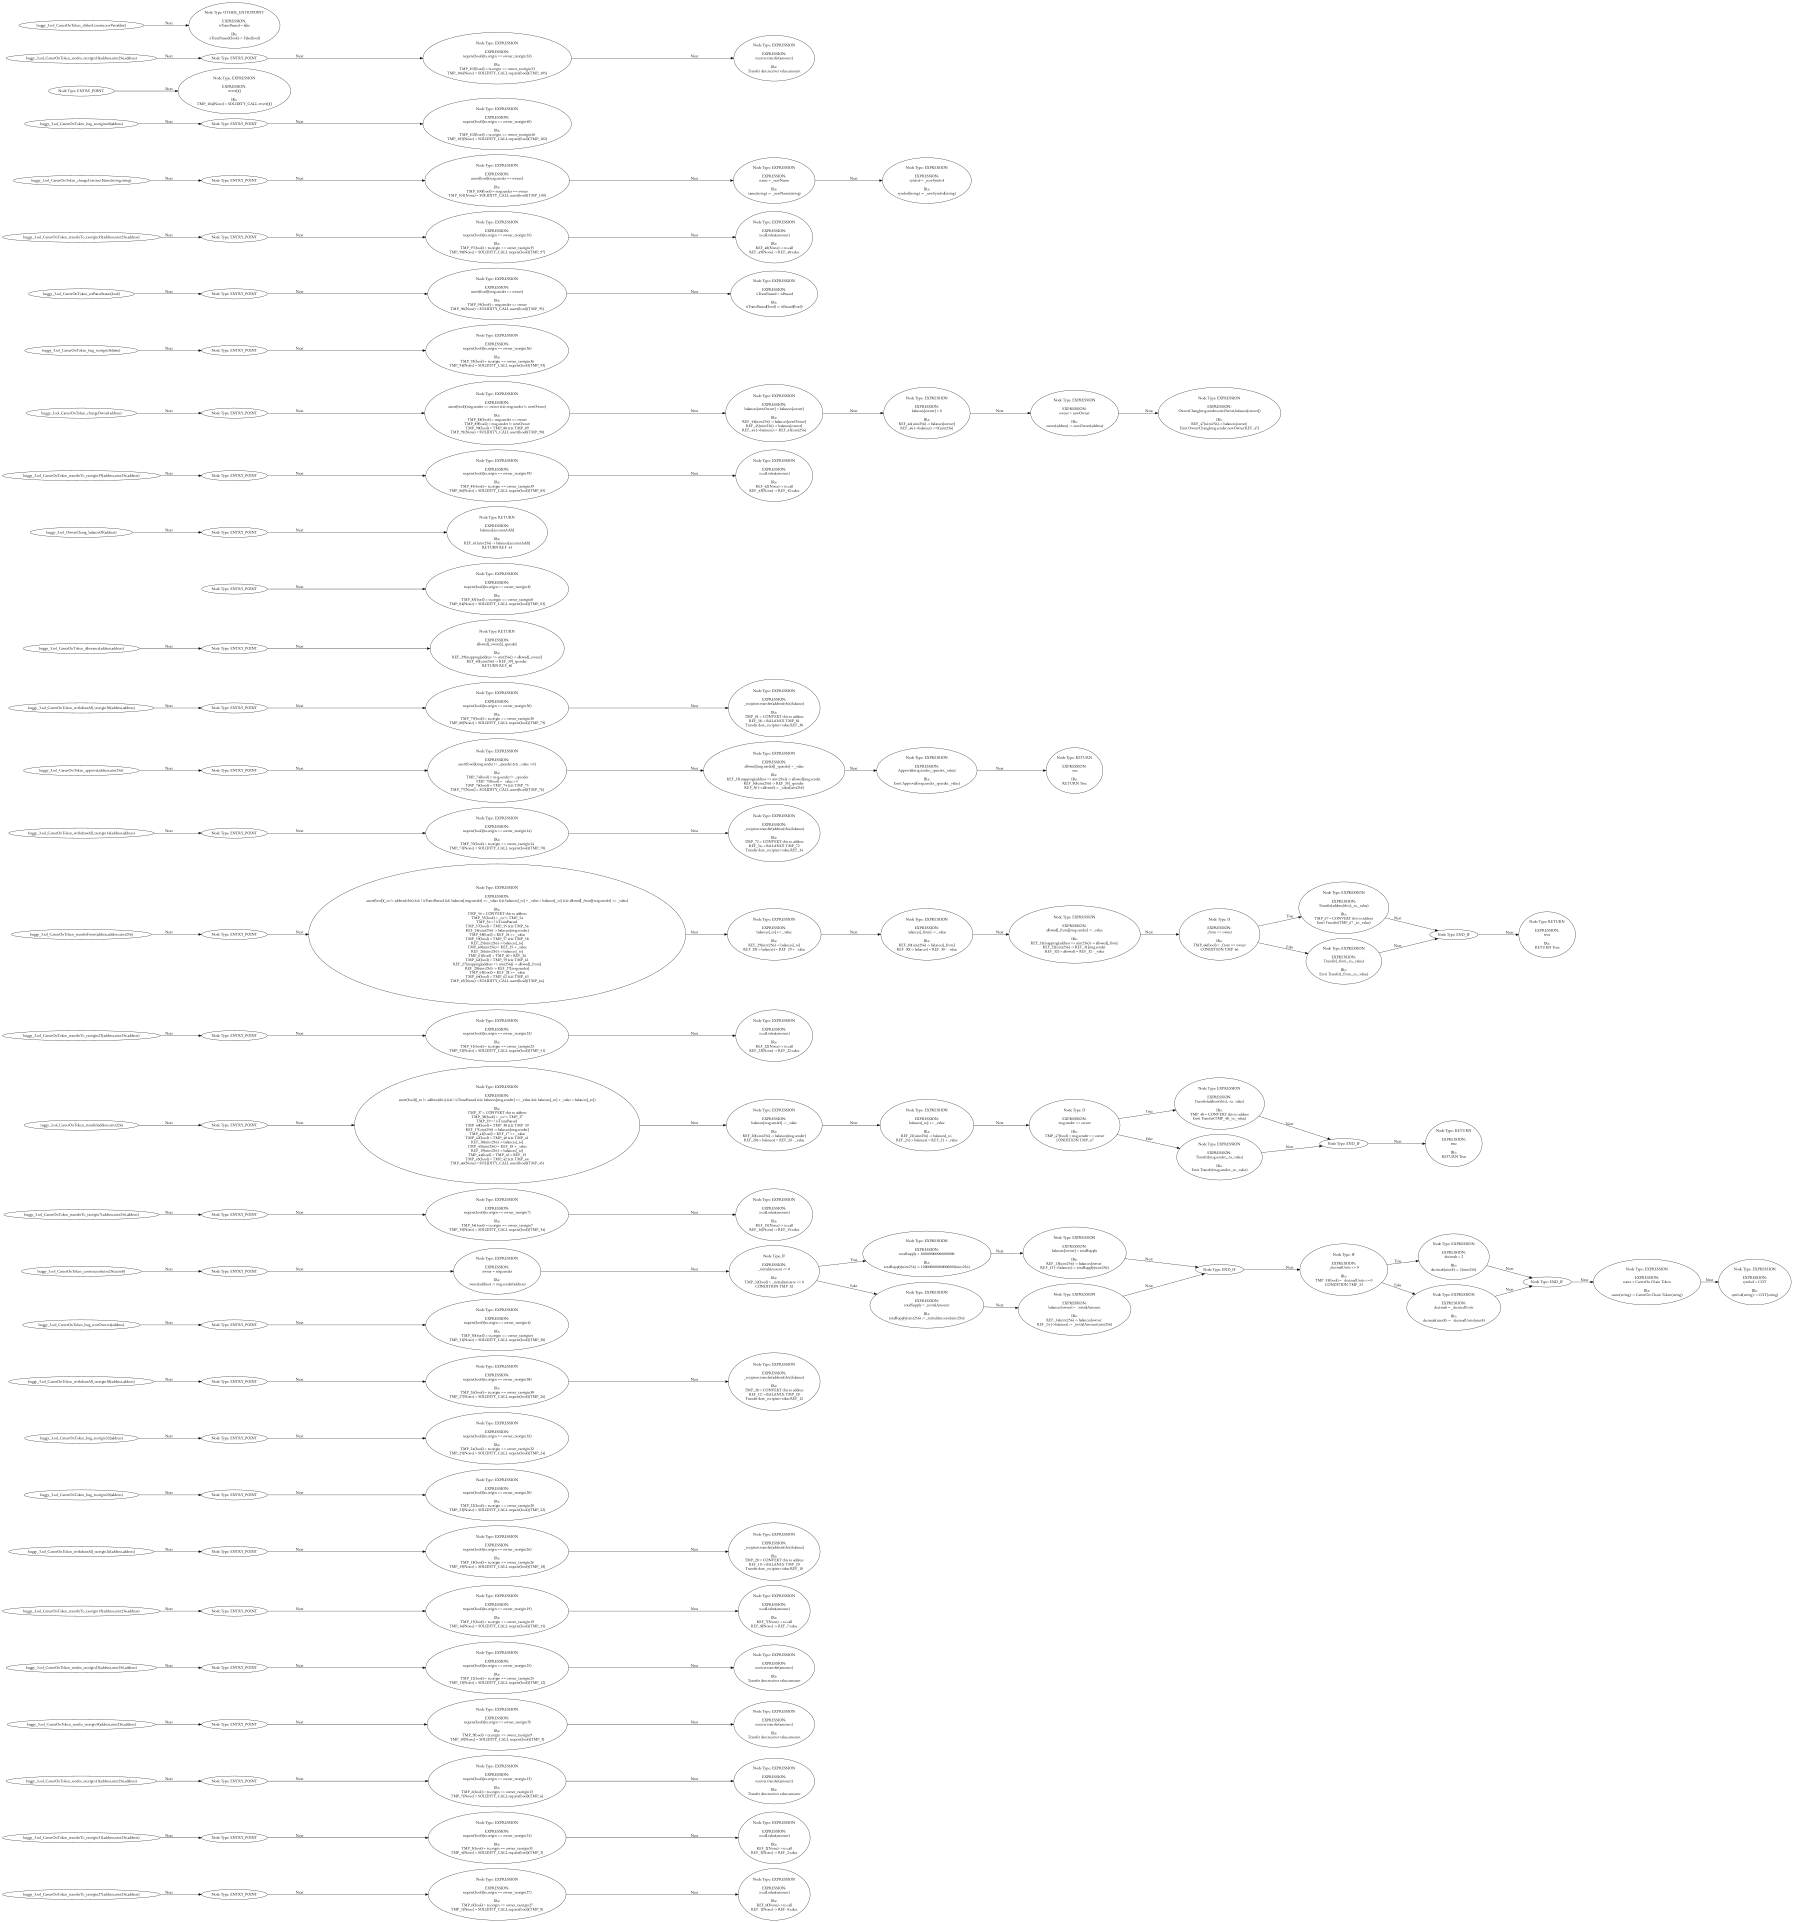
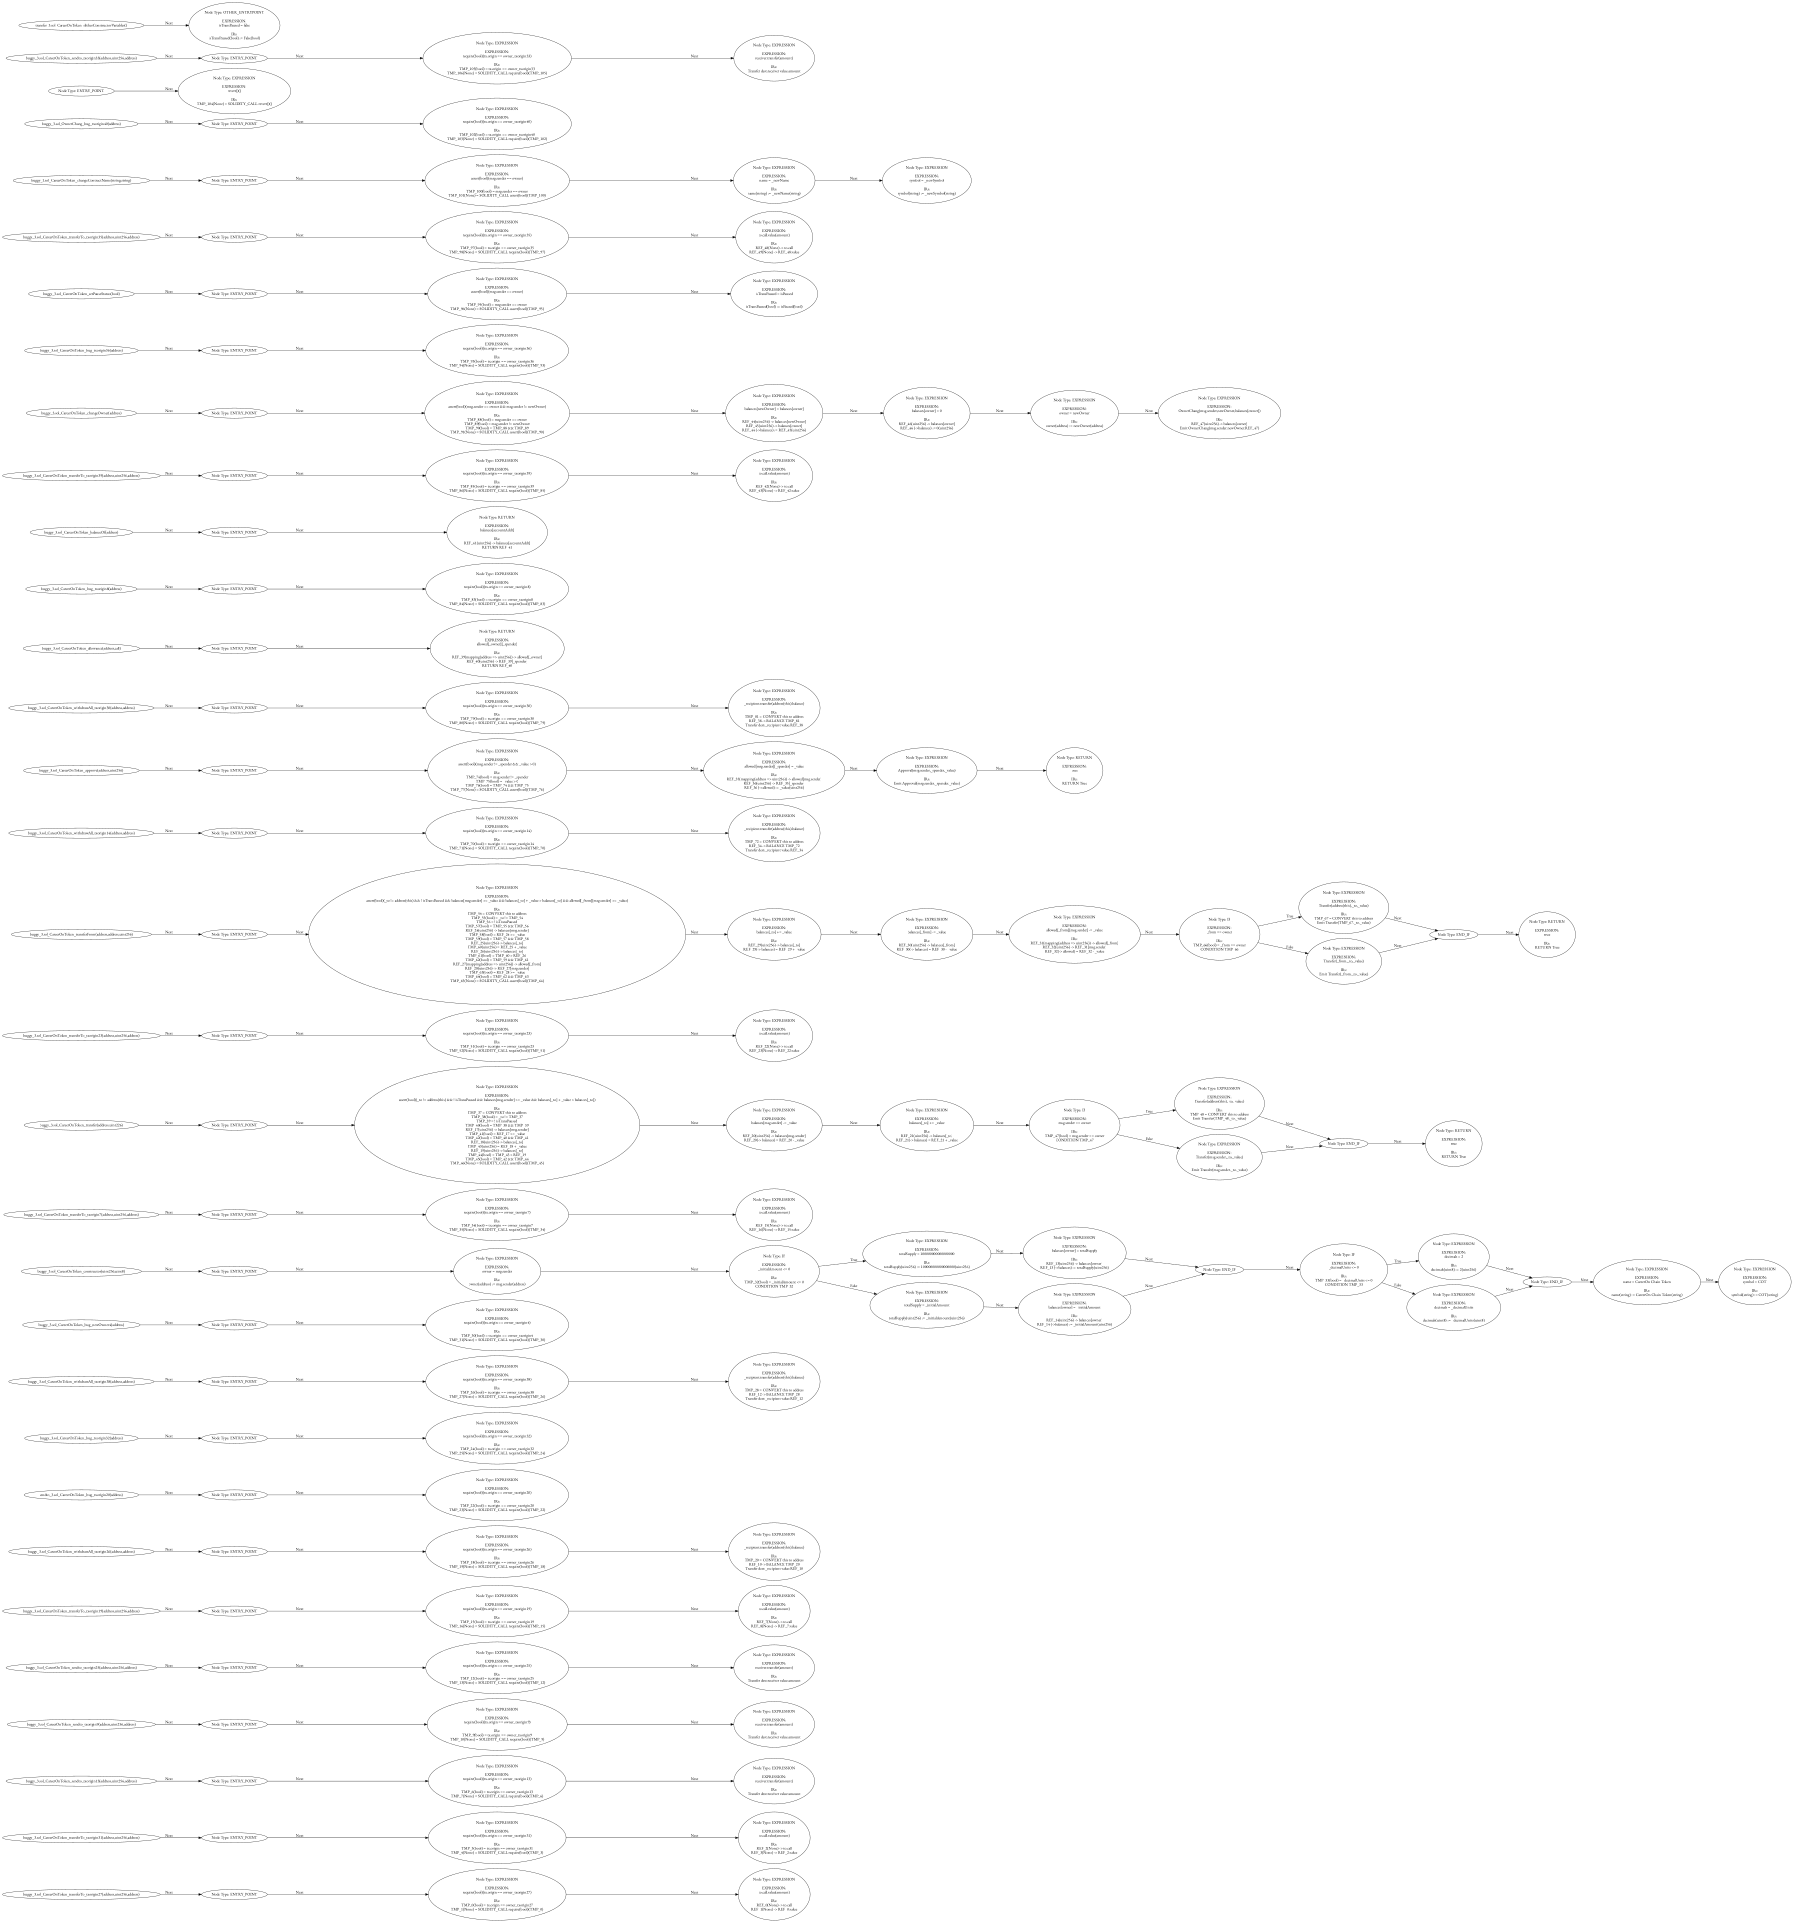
node "buggy_3.sol_CareerOnToken_slitherConstructorVariables()": label "buggy_3.sol_CareerOnToken_slitherConstructorVariables()" -> "transfer_3.sol_CareerOnToken_slitherConstructorVariables()"
node "buggy_3.sol_CareerOnToken_bug_txorigin40(address)": label "buggy_3.sol_CareerOnToken_bug_txorigin40(address)" -> "buggy_3.sol_OwnerChang_bug_txorigin40(address)"
node "buggy_3.sol_CareerOnToken_bug_txorigin36(false)": label "buggy_3.sol_CareerOnToken_bug_txorigin36(false)" -> "buggy_3.sol_CareerOnToken_bug_txorigin36(address)"
node "buggy_3.sol_OwnerChang_balanceOf(address)": label "buggy_3.sol_OwnerChang_balanceOf(address)" -> "buggy_3.sol_CareerOnToken_balanceOf(address)"
node "buggy_3.sol_CareerOnToken_bug_txorigin8(address)": added
node "buggy_3.sol_CareerOnToken_allowance(address,address)": label "buggy_3.sol_CareerOnToken_allowance(address,address)" -> "buggy_3.sol_CareerOnToken_allowance(address,call)"
node "buggy_3.sol_CareerOnToken_bug_txorigin20(address)": label "buggy_3.sol_CareerOnToken_bug_txorigin20(address)" -> "sendto_3.sol_CareerOnToken_bug_txorigin20(address)"
